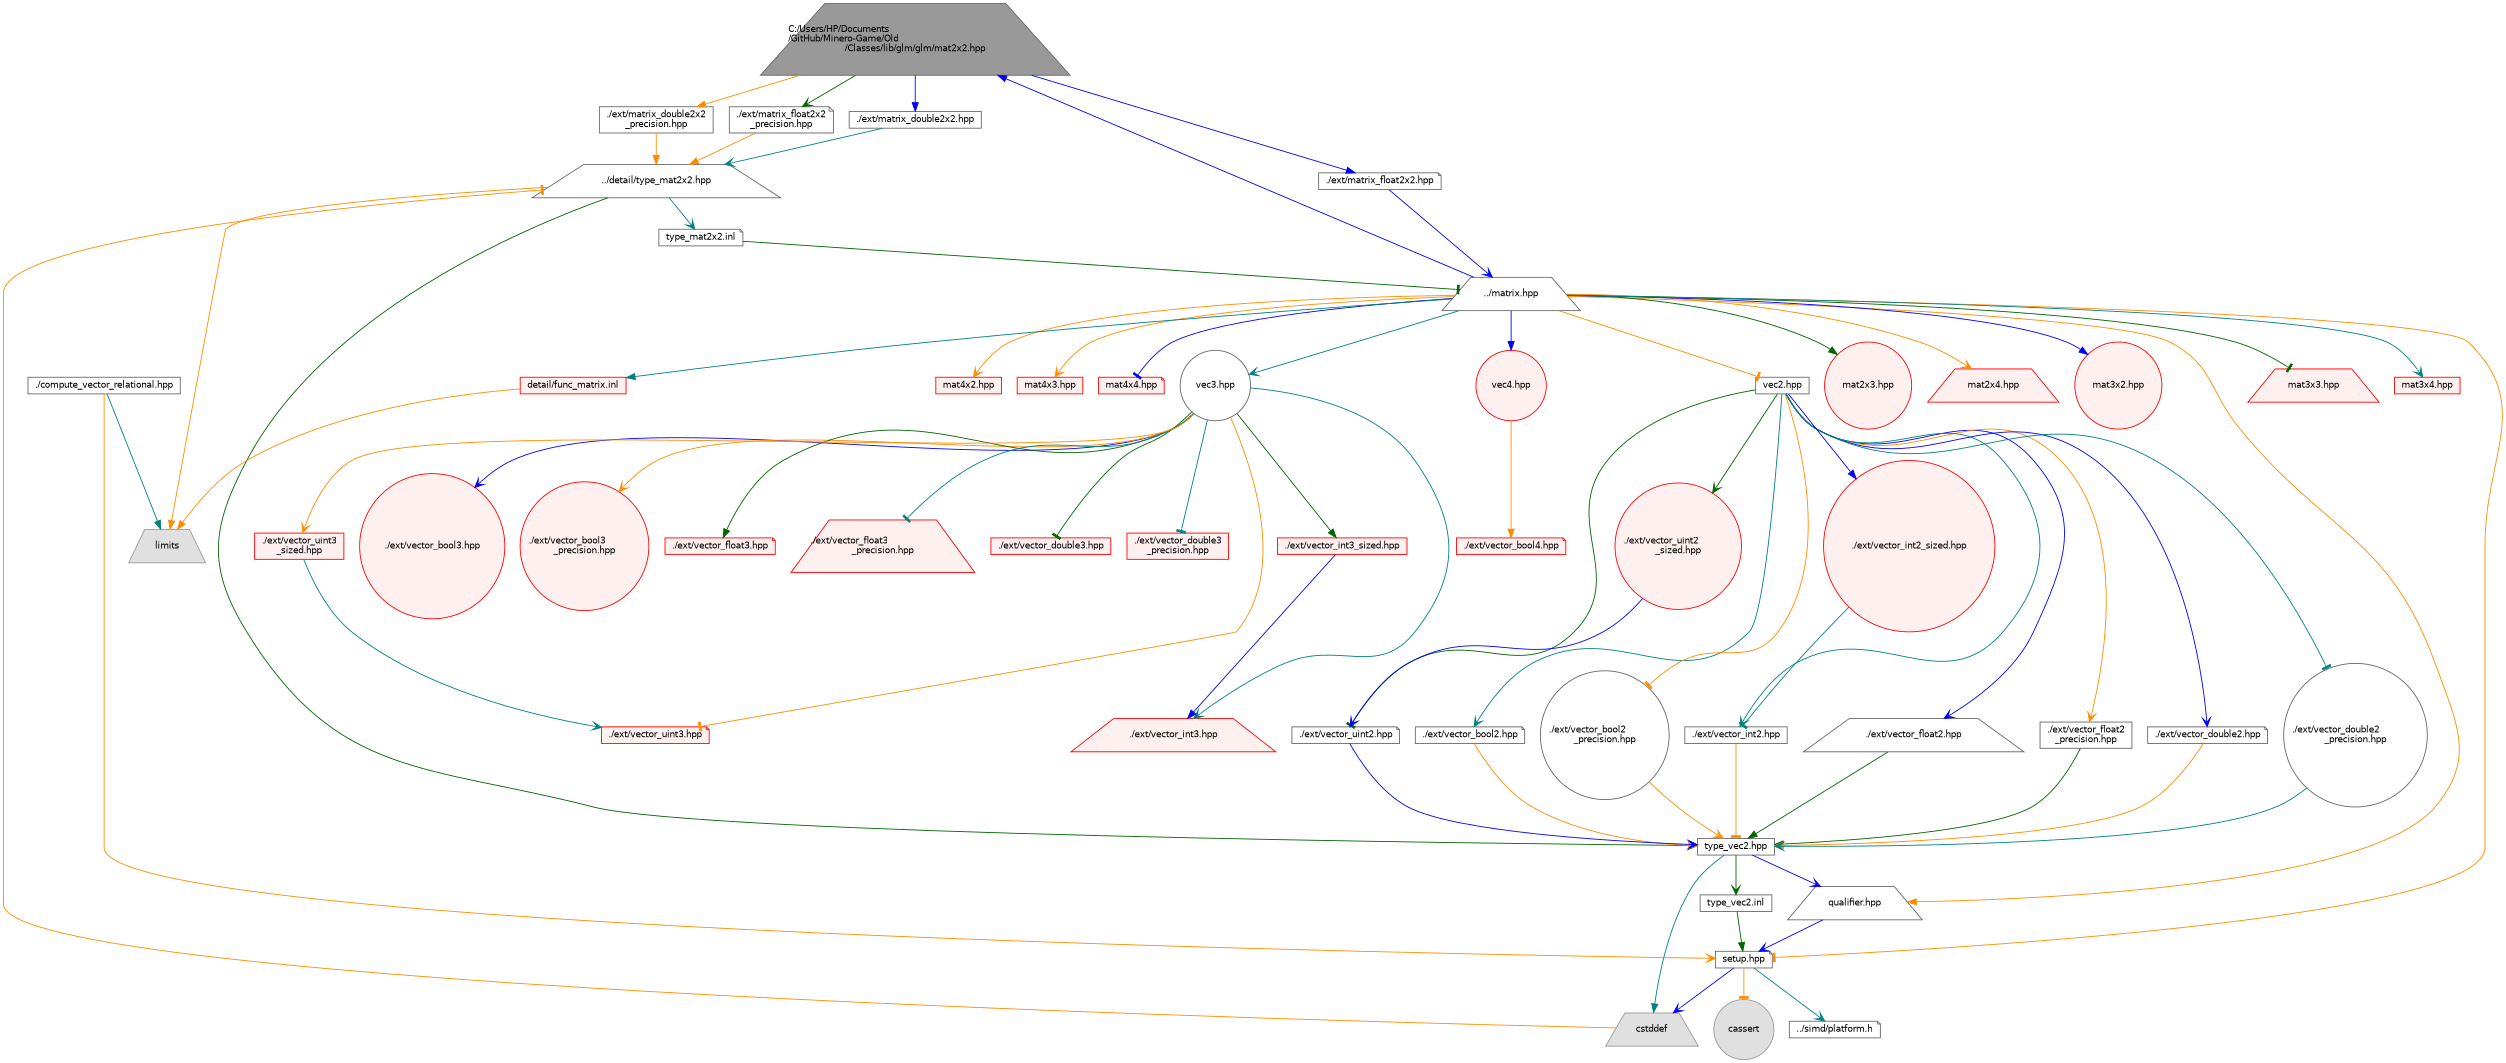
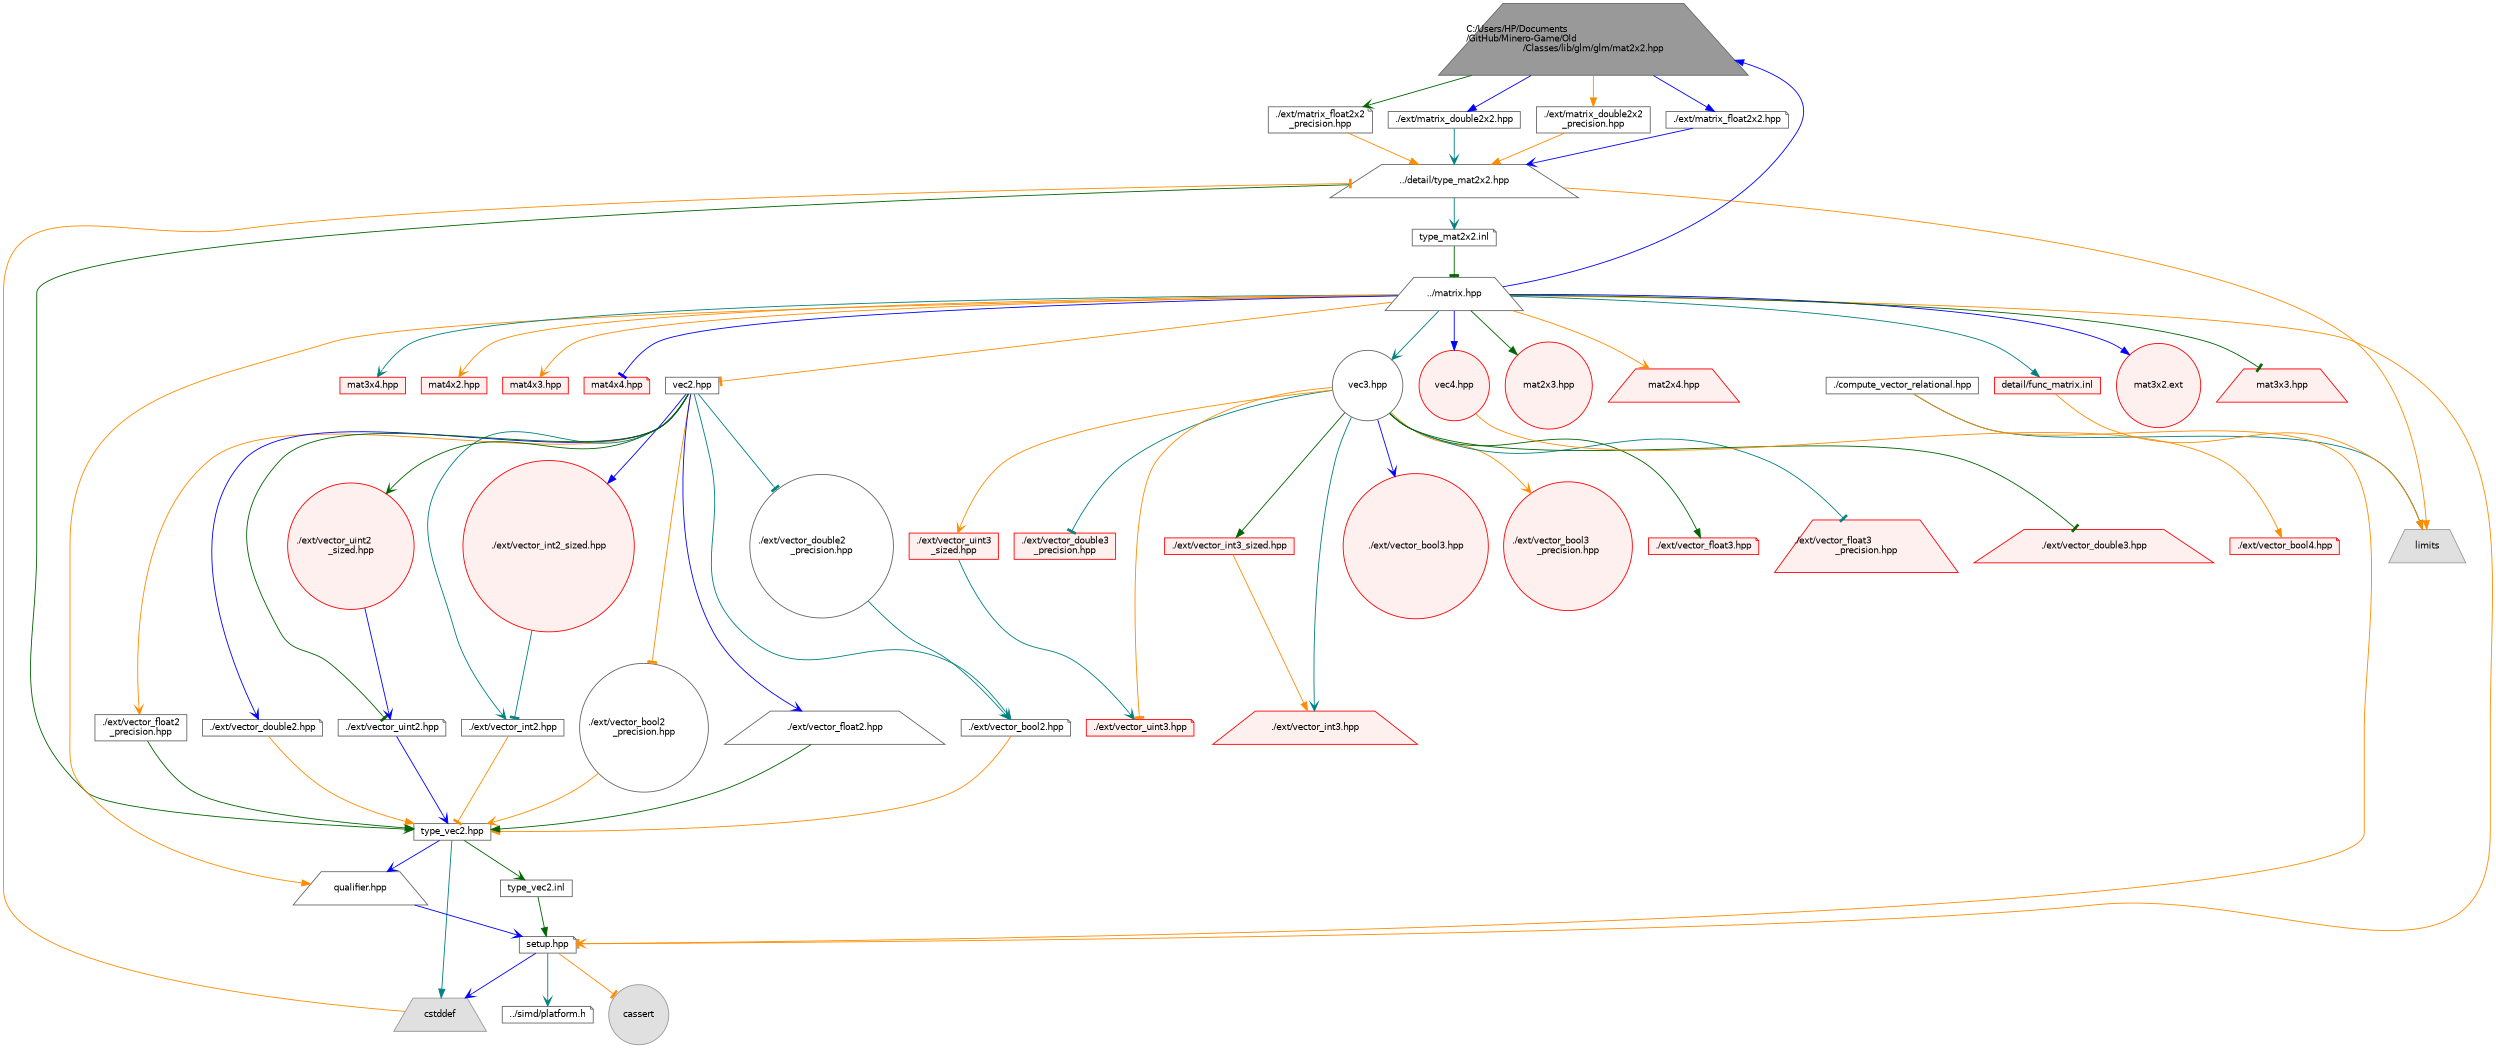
edge "./ext/matrix_float2x2.hpp" -> "../matrix.hpp": now "./ext/matrix_float2x2.hpp" -> "../detail/type_mat2x2.hpp"
node "mat3x2.hpp": label "mat3x2.hpp" -> "mat3x2.ext"
node "./ext/vector_double3.hpp": shape box -> trapezium
edge "./ext/vector_int3_sized.hpp" -> "./ext/vector_int3.hpp": color blue -> darkorange
edge "./ext/vector_double2 _precision.hpp" -> "type_vec2.hpp": now "./ext/vector_double2 _precision.hpp" -> "./ext/vector_bool2.hpp"
